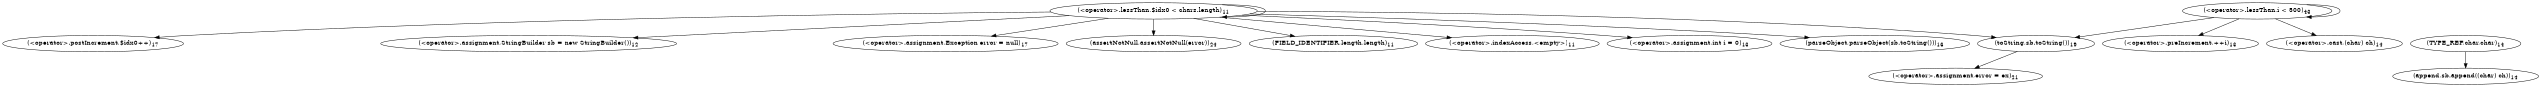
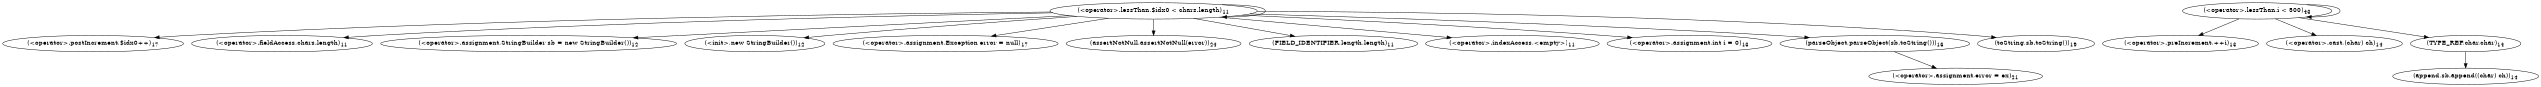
edge "(<operator>.lessThan,i < 500)" -> "(toString,sb.toString())": now "(<operator>.lessThan,i < 500)" -> "(TYPE_REF,char,char)"
node "(<operator>.fieldAccess,chars.length)": added
node "(<init>,new StringBuilder())": added
edge "(toString,sb.toString())" -> "(<operator>.assignment,error = ex)": now "(parseObject,parseObject(sb.toString()))" -> "(<operator>.assignment,error = ex)"
